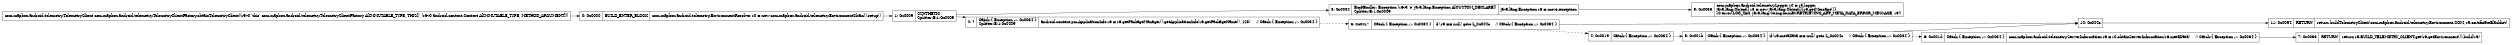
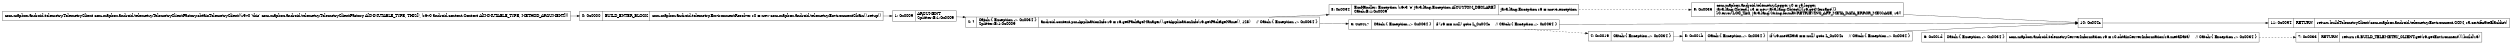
edge "8: 0x0034" -> "9: 0x0035": style solid -> dashed
edge "1: 0x0009" -> "8: 0x0034": now "2: ?" -> "8: 0x0034"
node "8: 0x0034": text "Splitter:B:1:0x0009" -> "Catch:B:1:0x0009"
node "1: 0x0009": text "SYNTHETIC" -> "ARGUMENT"
edge "9: 0x0035" -> "10: 0x004c": added
node "2: ?": text "Splitter:B:1:0x0409" -> "Splitter:B:1:0x0009"
edge "2: ?" -> "3: 0x0017": style dashed -> solid
edge "5: 0x001b" -> "6: 0x001d": removed
edge "6: 0x001d" -> "7: 0x0033": style solid -> dashed
